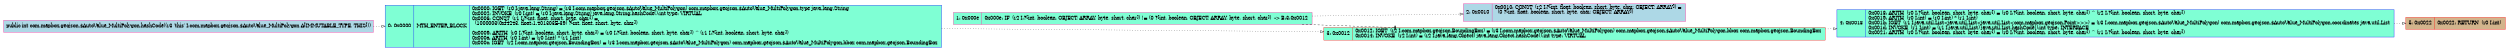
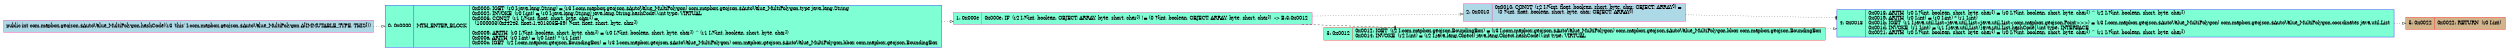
edge "2: 0x0010" -> "4: 0x0018": added
edge "0: 0x0000" -> "3: 0x0012": now "0: 0x0000" -> "1: 0x000e"
